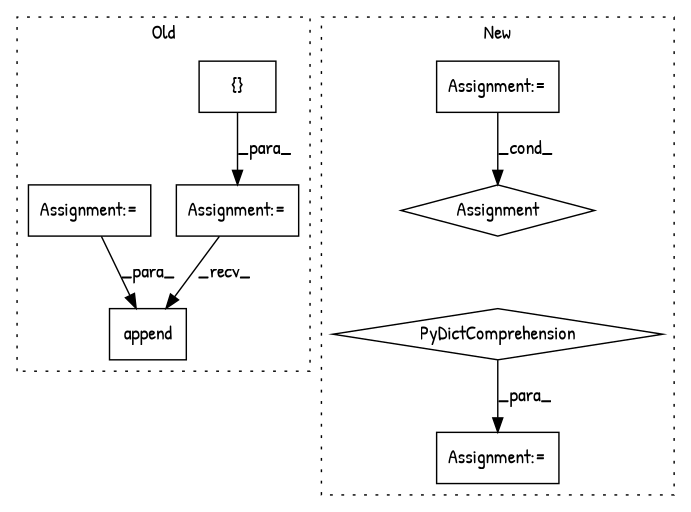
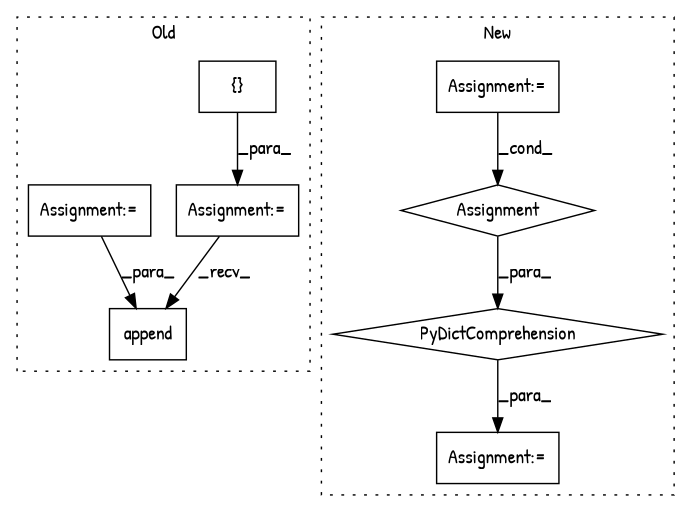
edge "Assignment" -> "PyDictComprehension": added, label "_para_"
